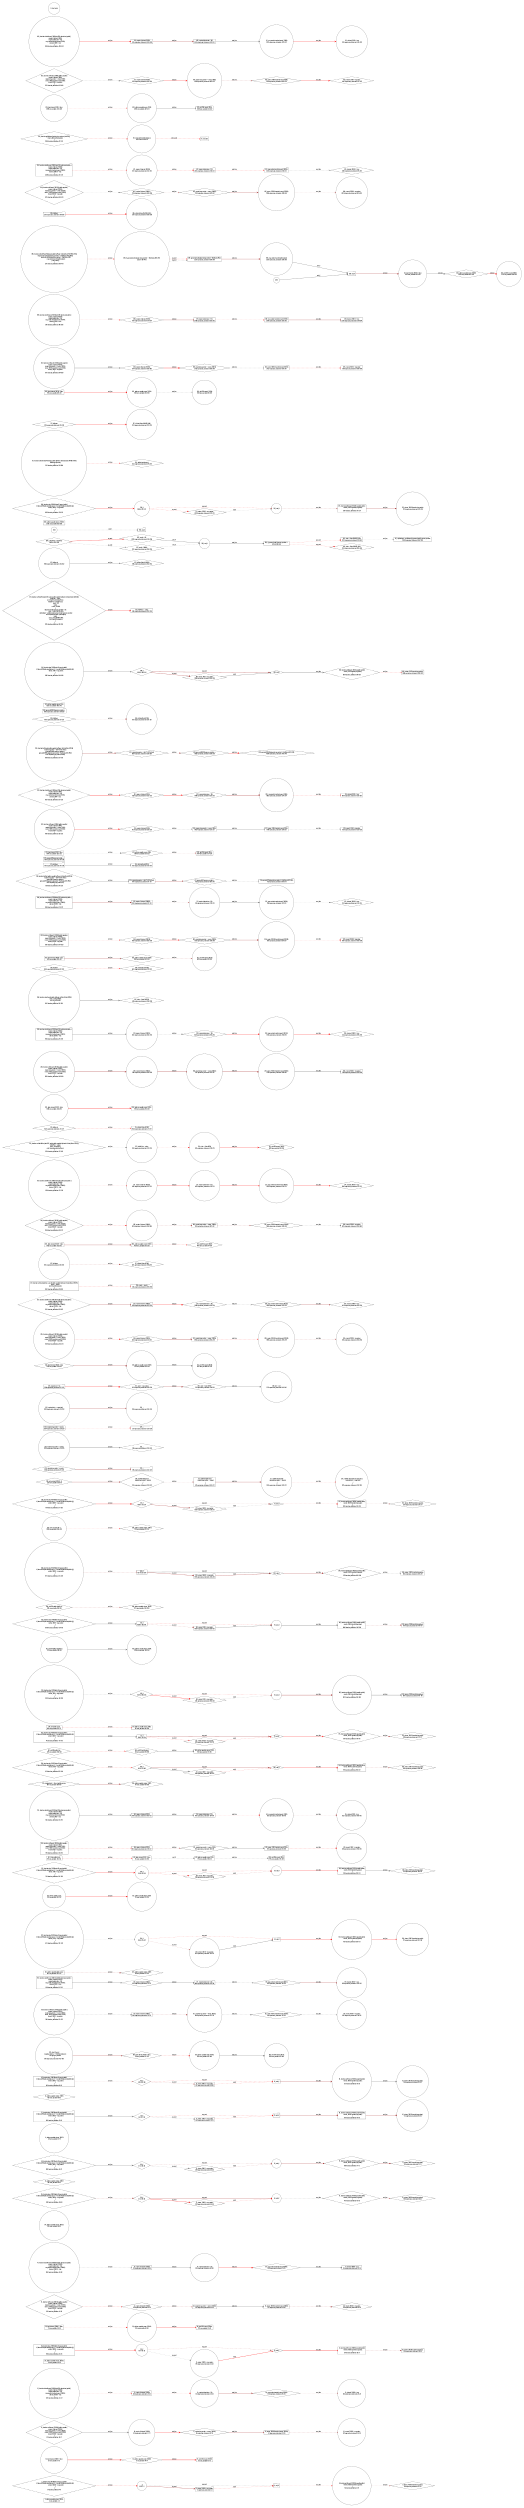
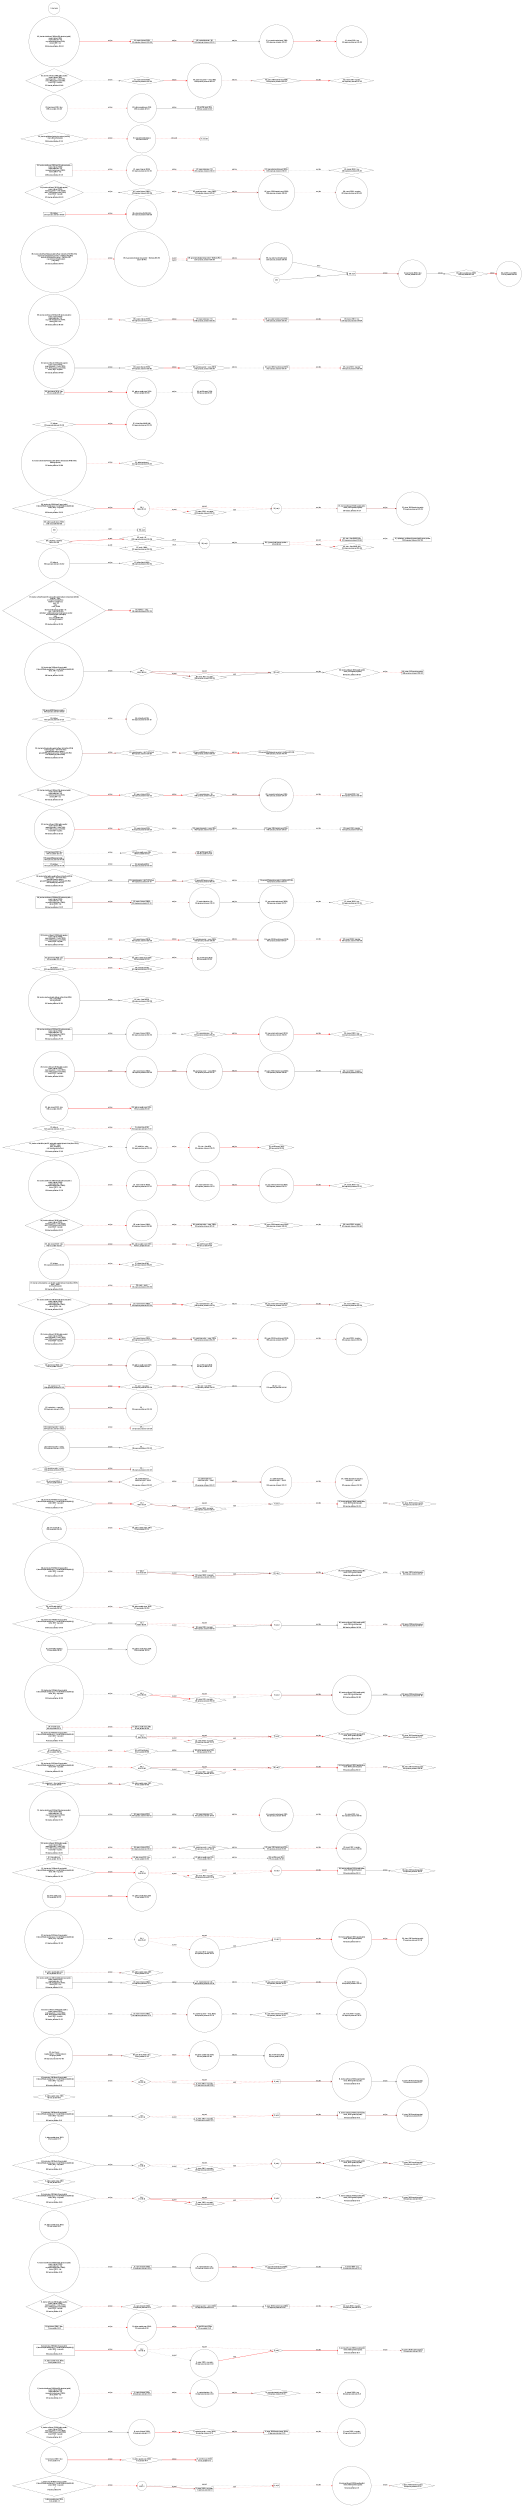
node "342_ address payable winner_TOD7; 1921-new_variable-343-343": removed
